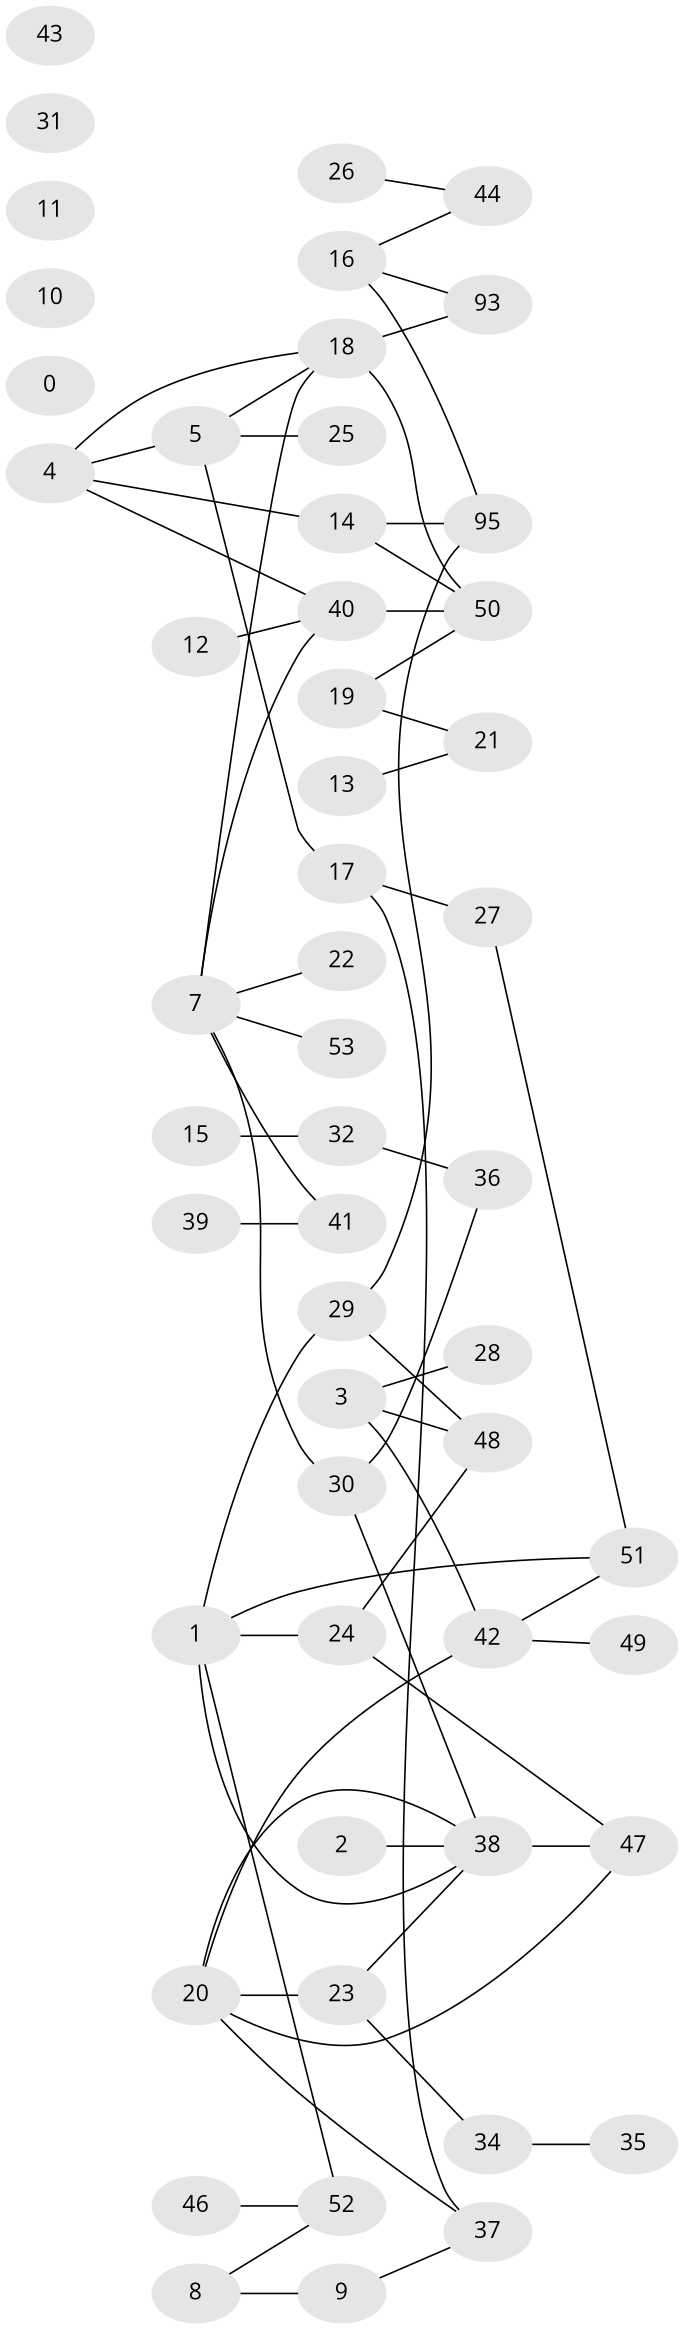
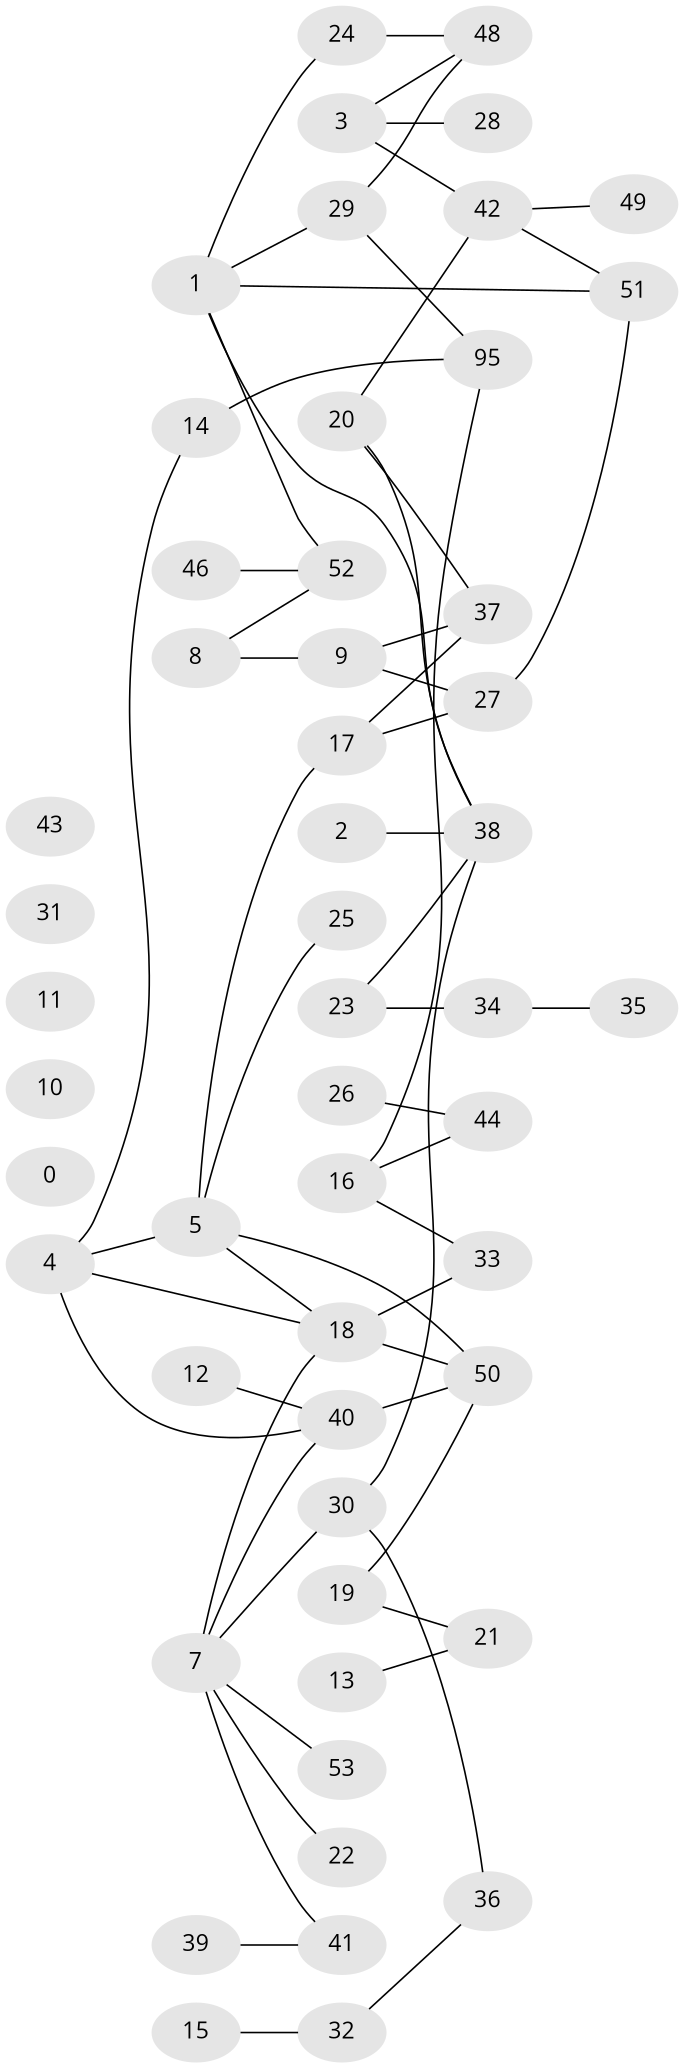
node "93": label "93" -> "33"
edge "14" -- "50": now "5" -- "50"
edge "9" -- "27": added
node "47": removed
edge "20" -- "23": removed
